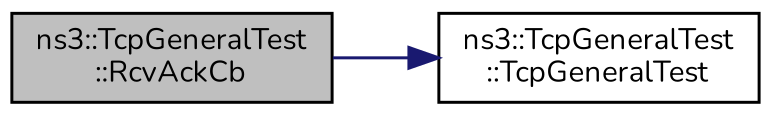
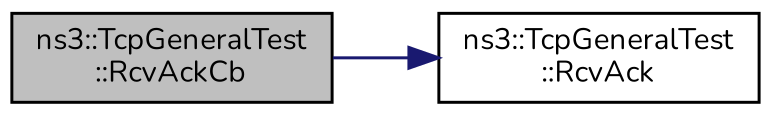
node "ns3::TcpGeneralTest ::TcpGeneralTest": label "ns3::TcpGeneralTest ::TcpGeneralTest" -> "ns3::TcpGeneralTest ::RcvAck"
